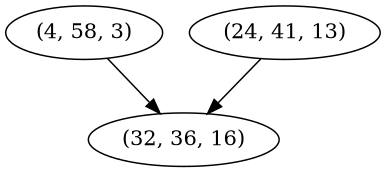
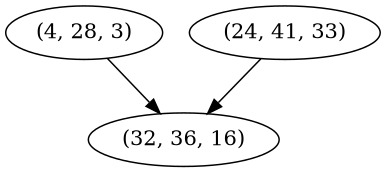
node "(4, 58, 3)": label "(4, 58, 3)" -> "(4, 28, 3)"
node "(24, 41, 13)": label "(24, 41, 13)" -> "(24, 41, 33)"
